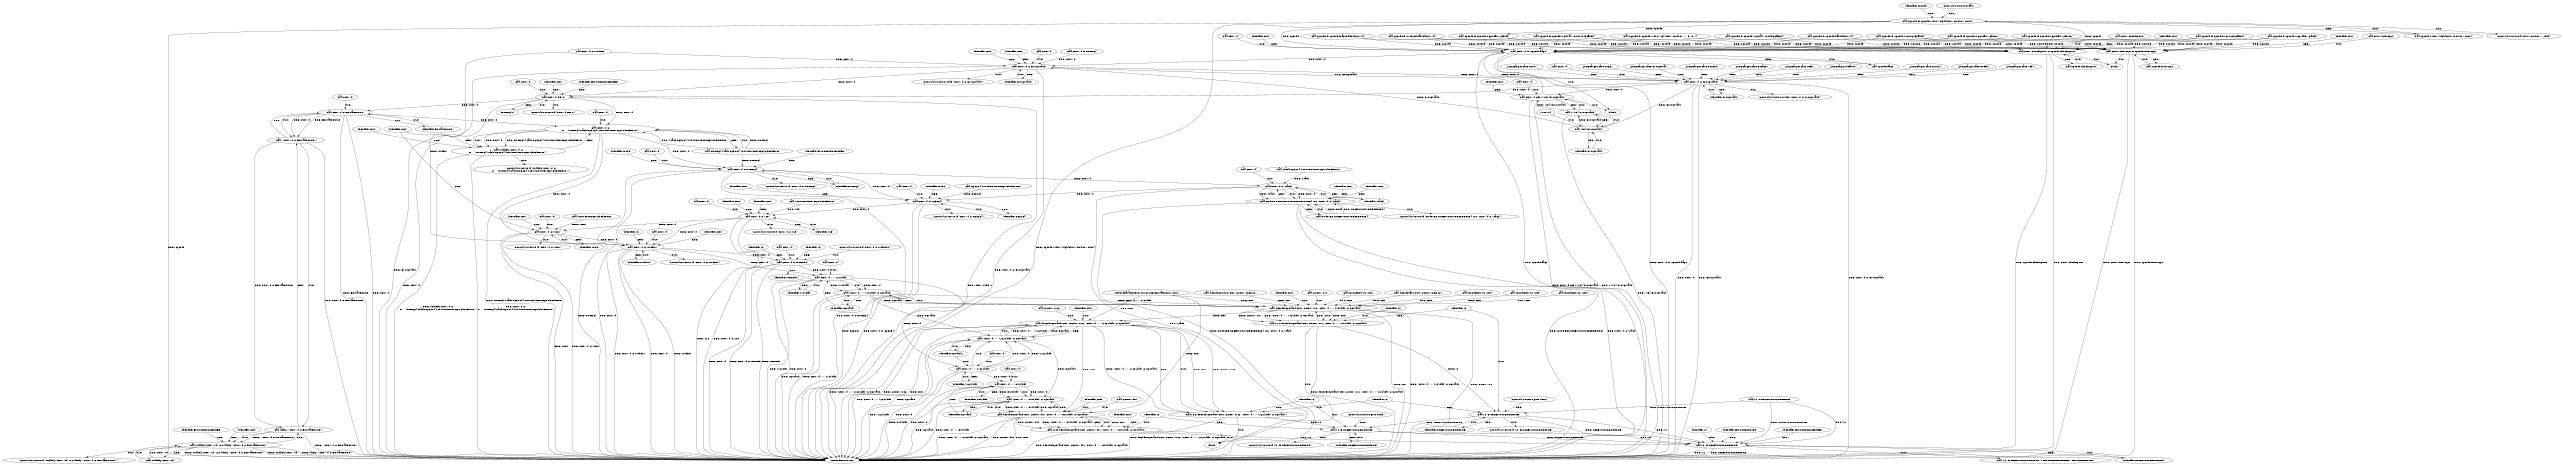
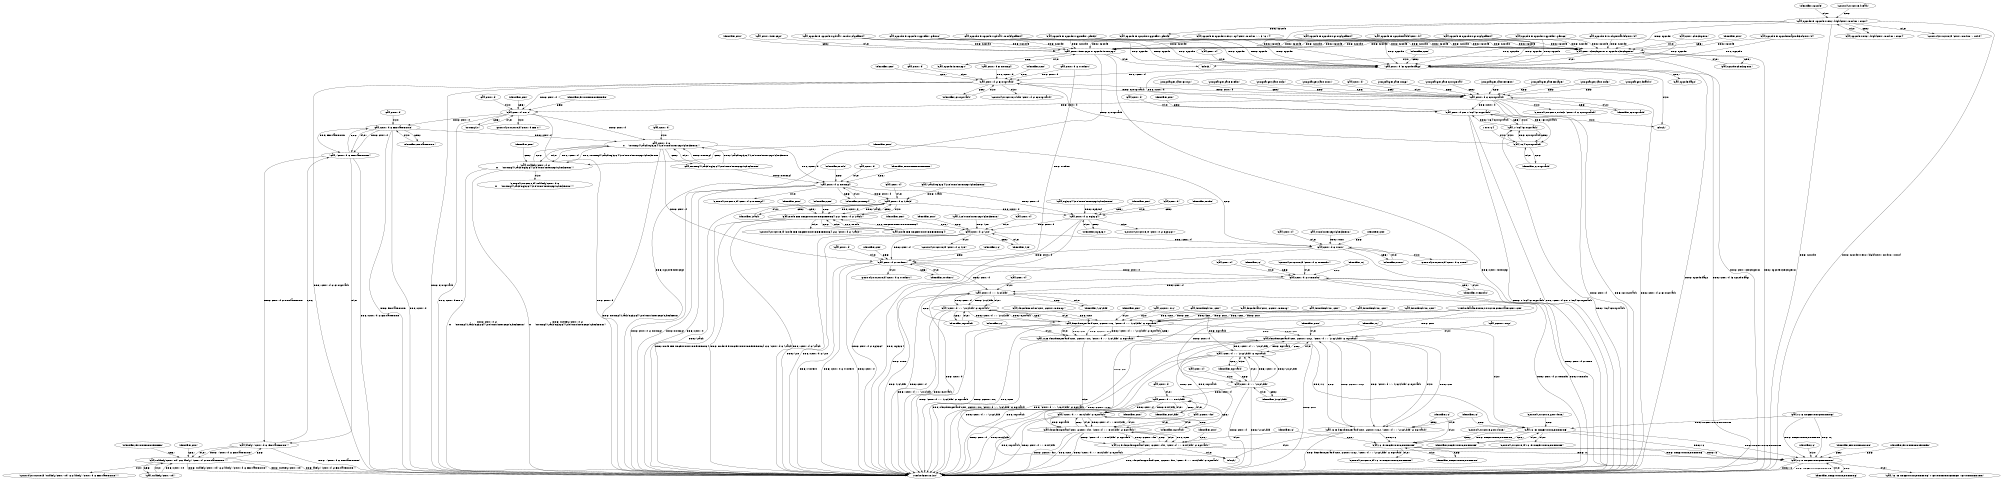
edge "(Call,opcode.flags)" -> "(Call,ctxt->d |= opcode.flags)": now "(Call,ctxt->check_perm = opcode.check_perm)" -> "(Call,ctxt->d |= opcode.flags)"
node "(JumpTarget,case 0xf7:)": label "(JumpTarget,case 0xf7:)" -> "(JumpTarget,case 0xf2:)"
edge "(Identifier,MemAbs)" -> "(Call,ctxt->d & MemAbs)": added, label "AST:"
